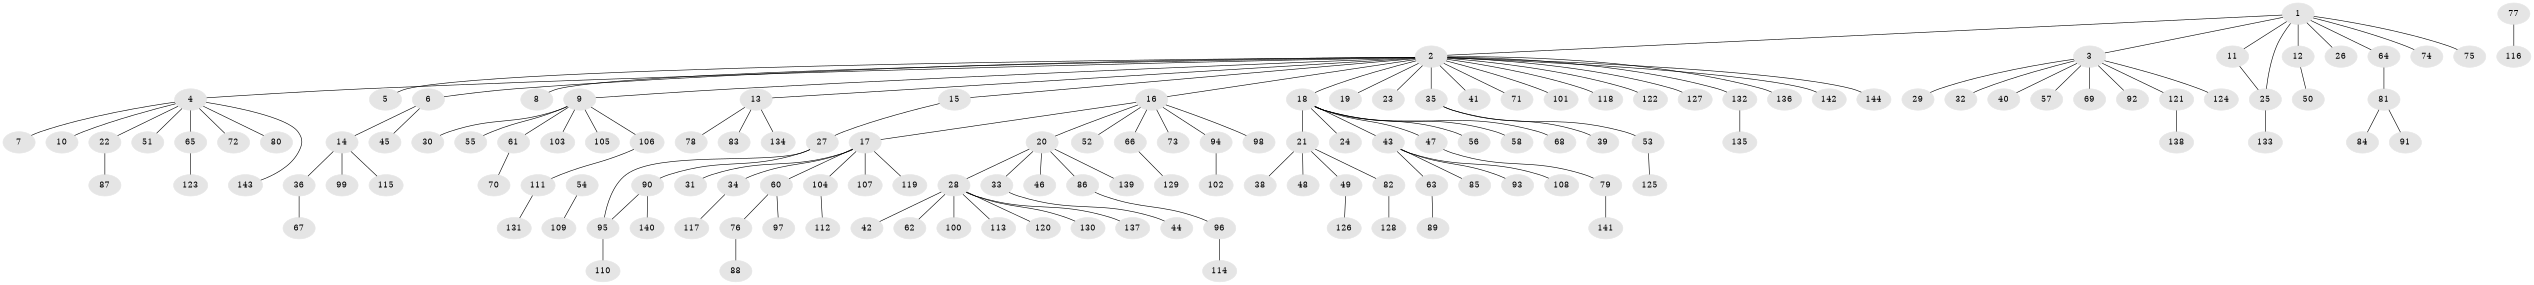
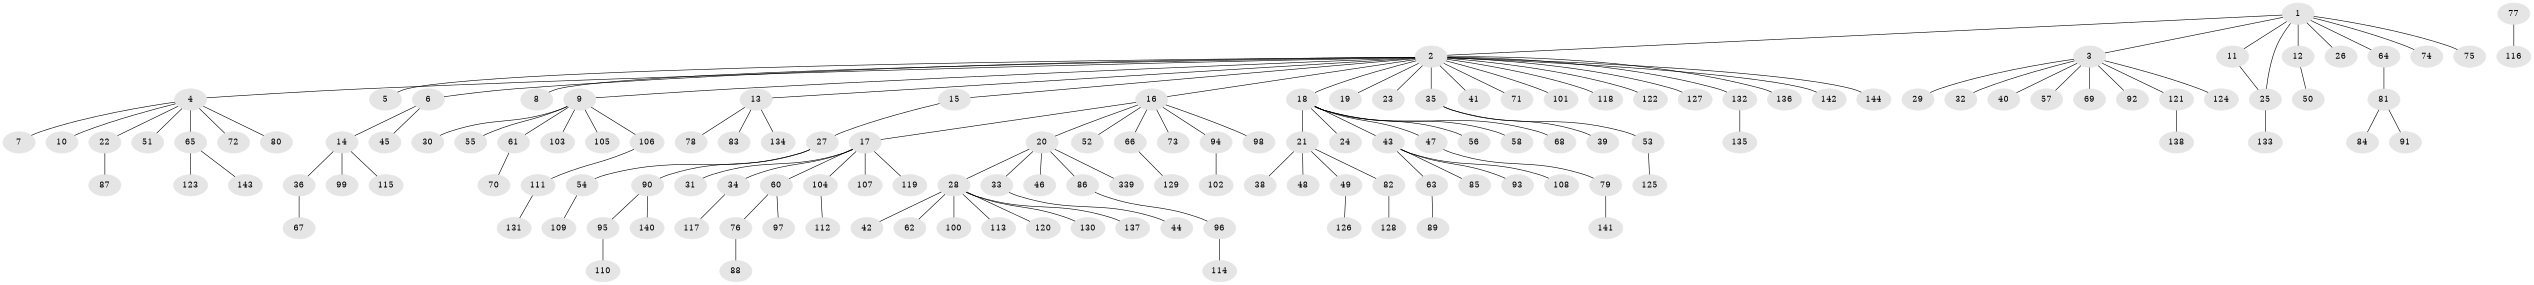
edge "4" -- "143": now "65" -- "143"
edge "27" -- "95": now "27" -- "54"
node "139": label "139" -> "339"
